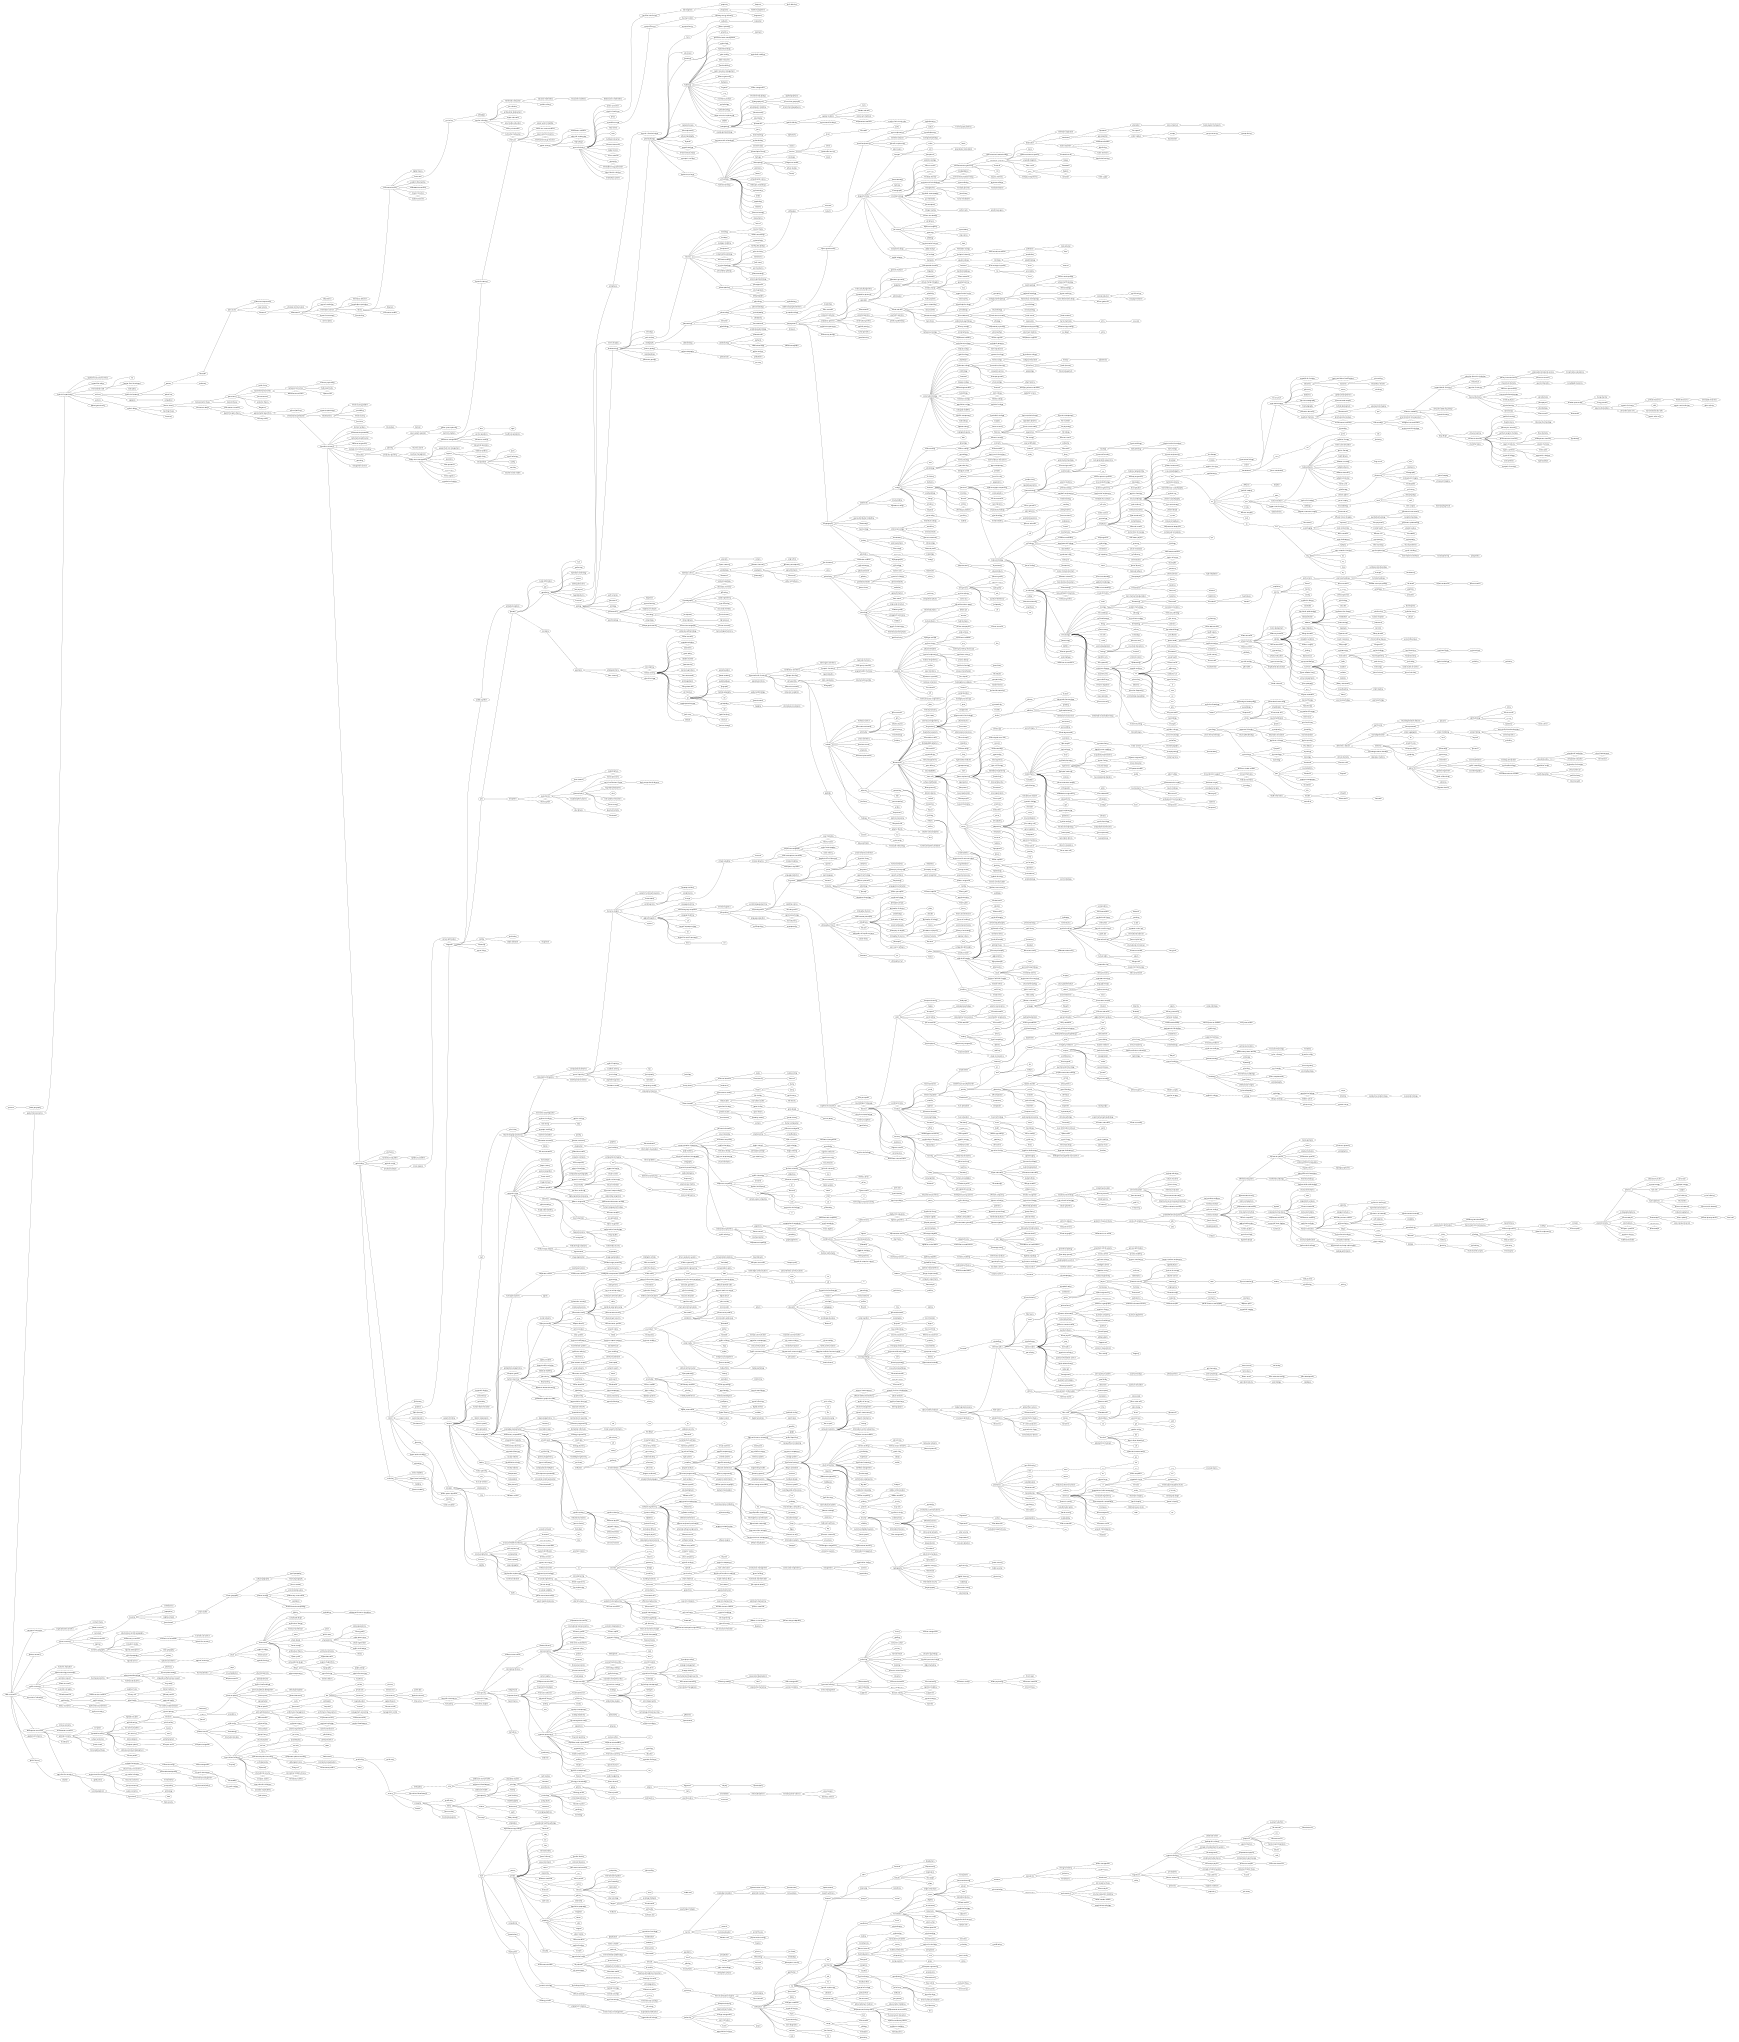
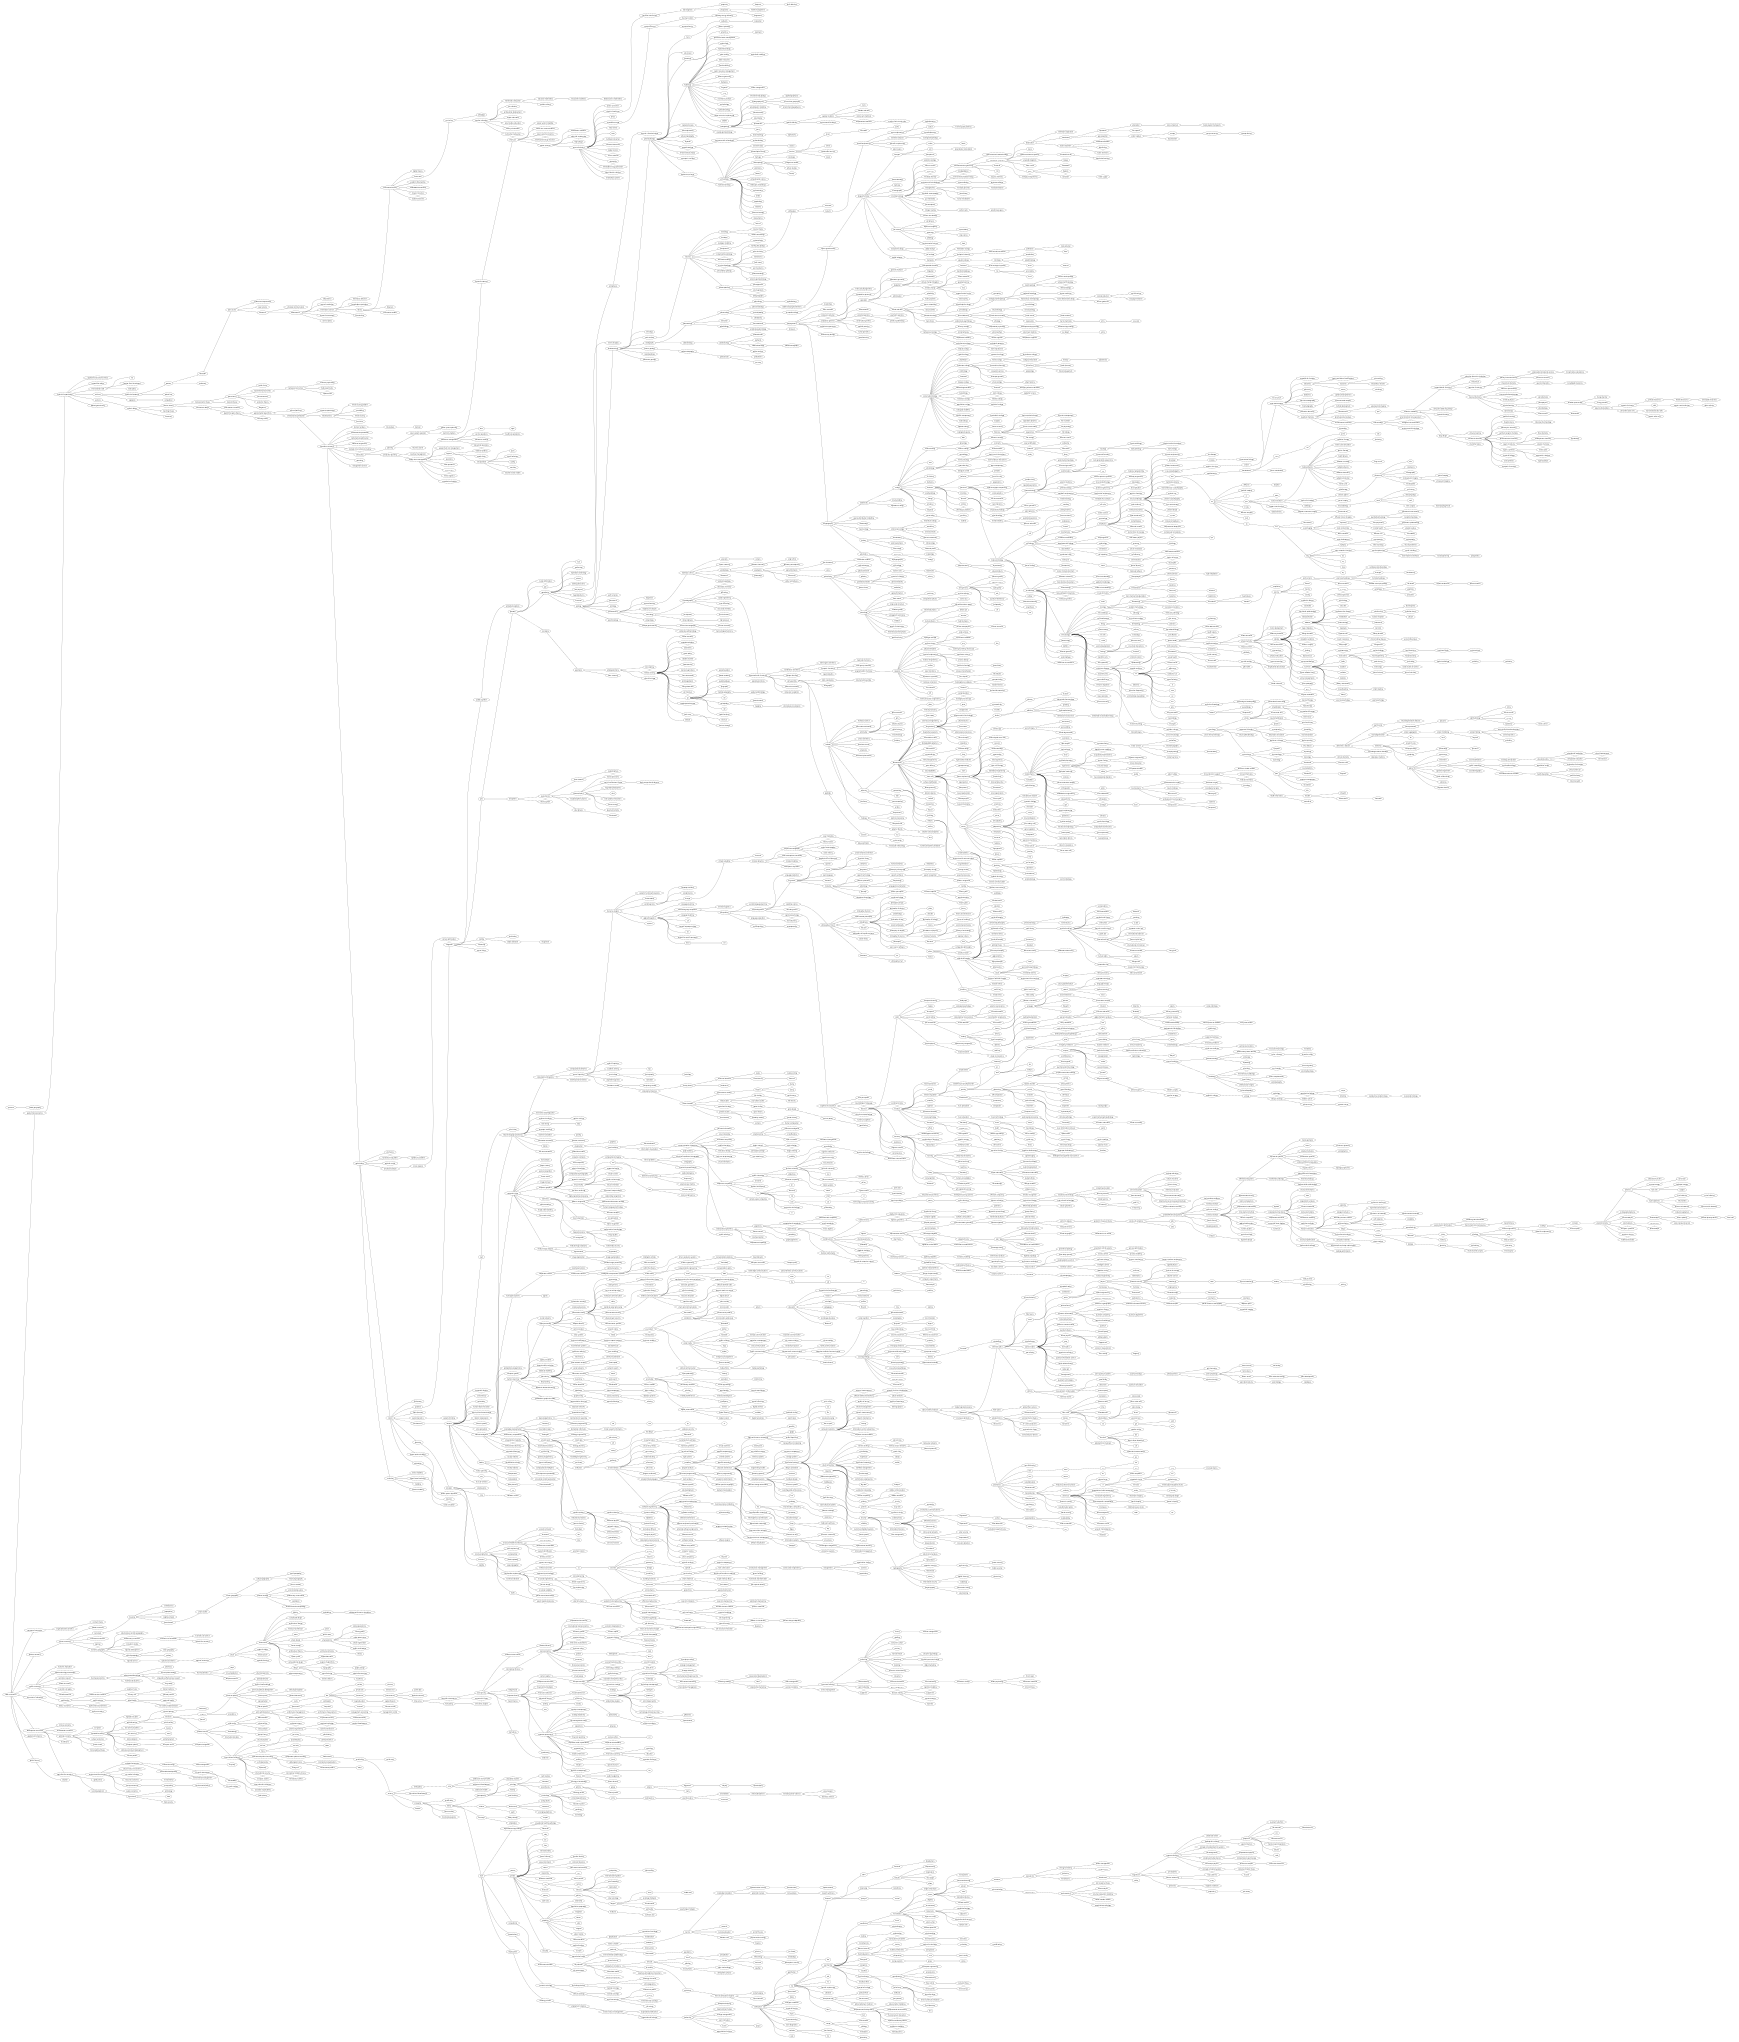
node "behavioural economics": removed
node "tuberculosis": removed
node "cultural anthropology": removed
node "learning from demonstration": added
node "automated reasoning": added
node "biodemography": removed
